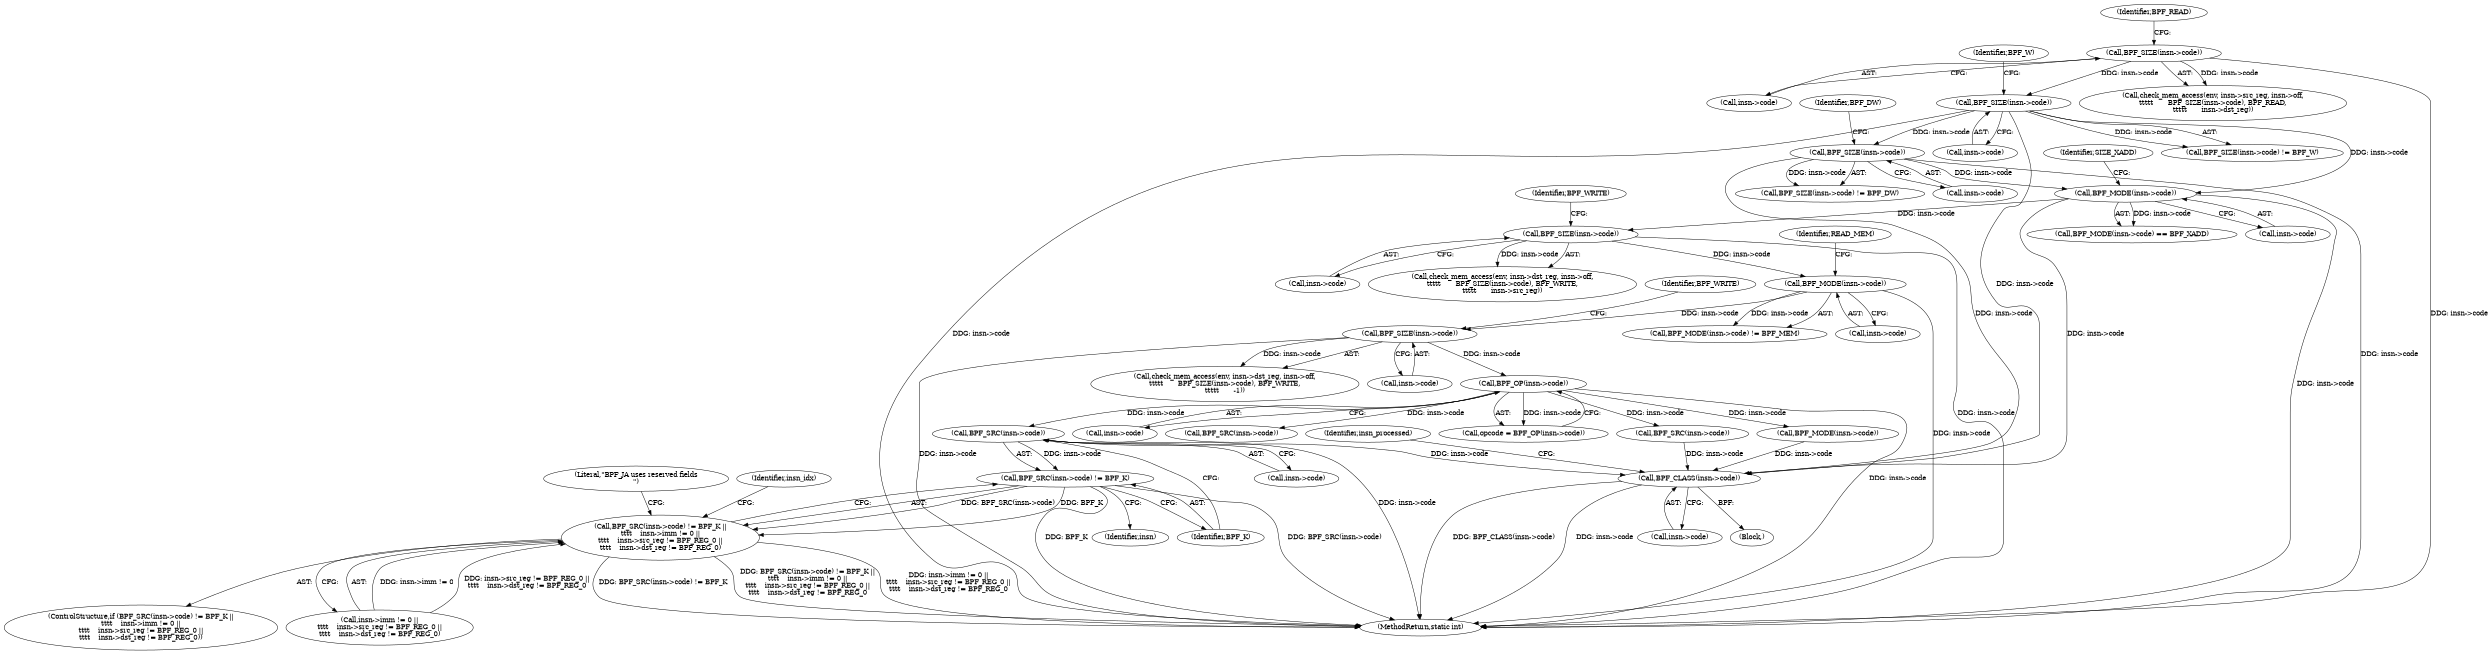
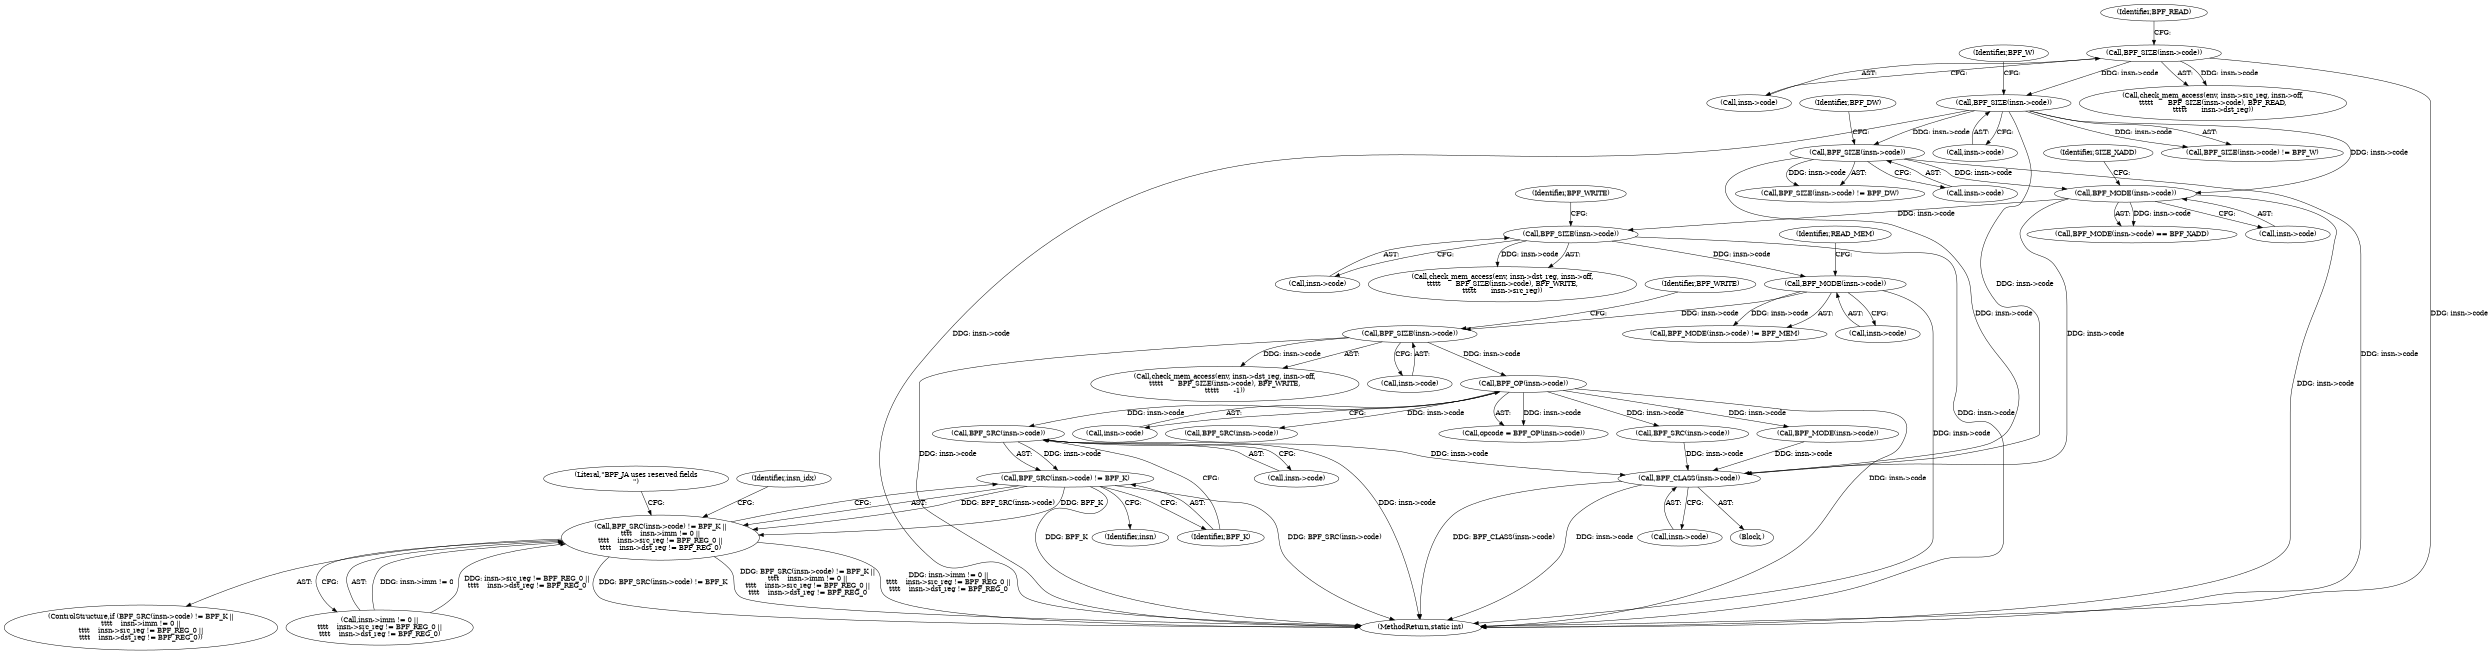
edge "(Call,opcode = BPF_OP(insn->code))" -> "(Call,BPF_OP(insn->code))": removed, label "CFG:"
node "(Identifier,insn_processed)": removed
edge "(Call,BPF_CLASS(insn->code))" -> "(Block,)": label "BPF: " -> "AST: "
